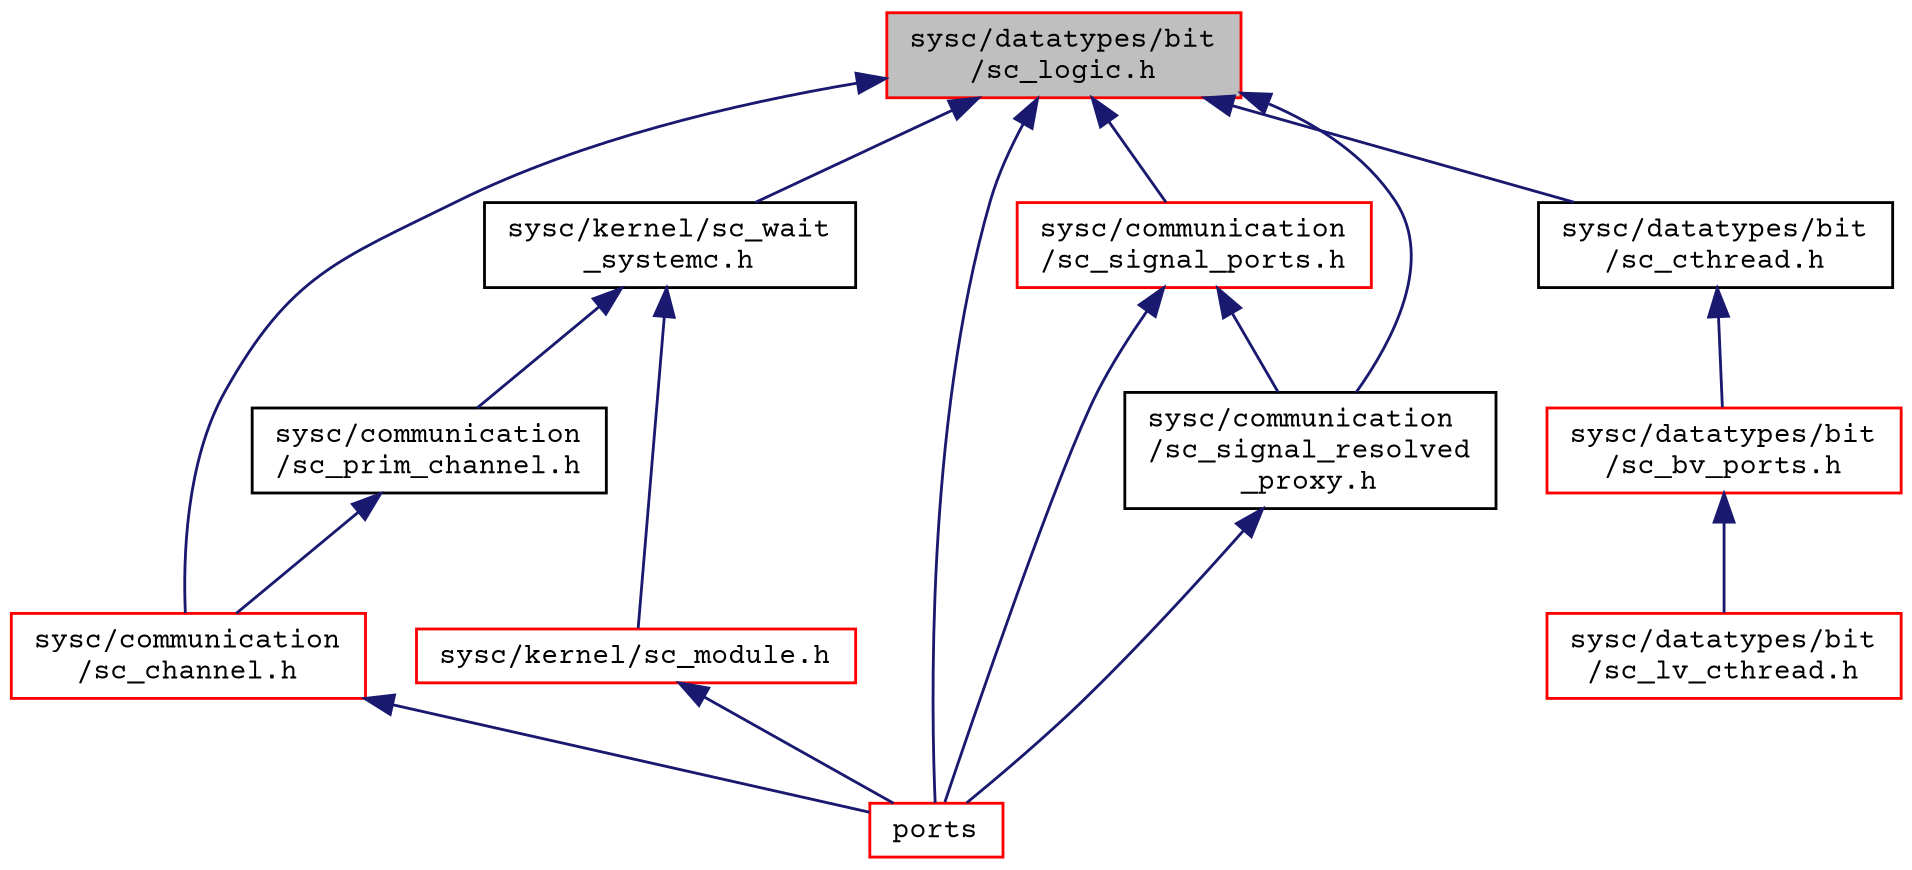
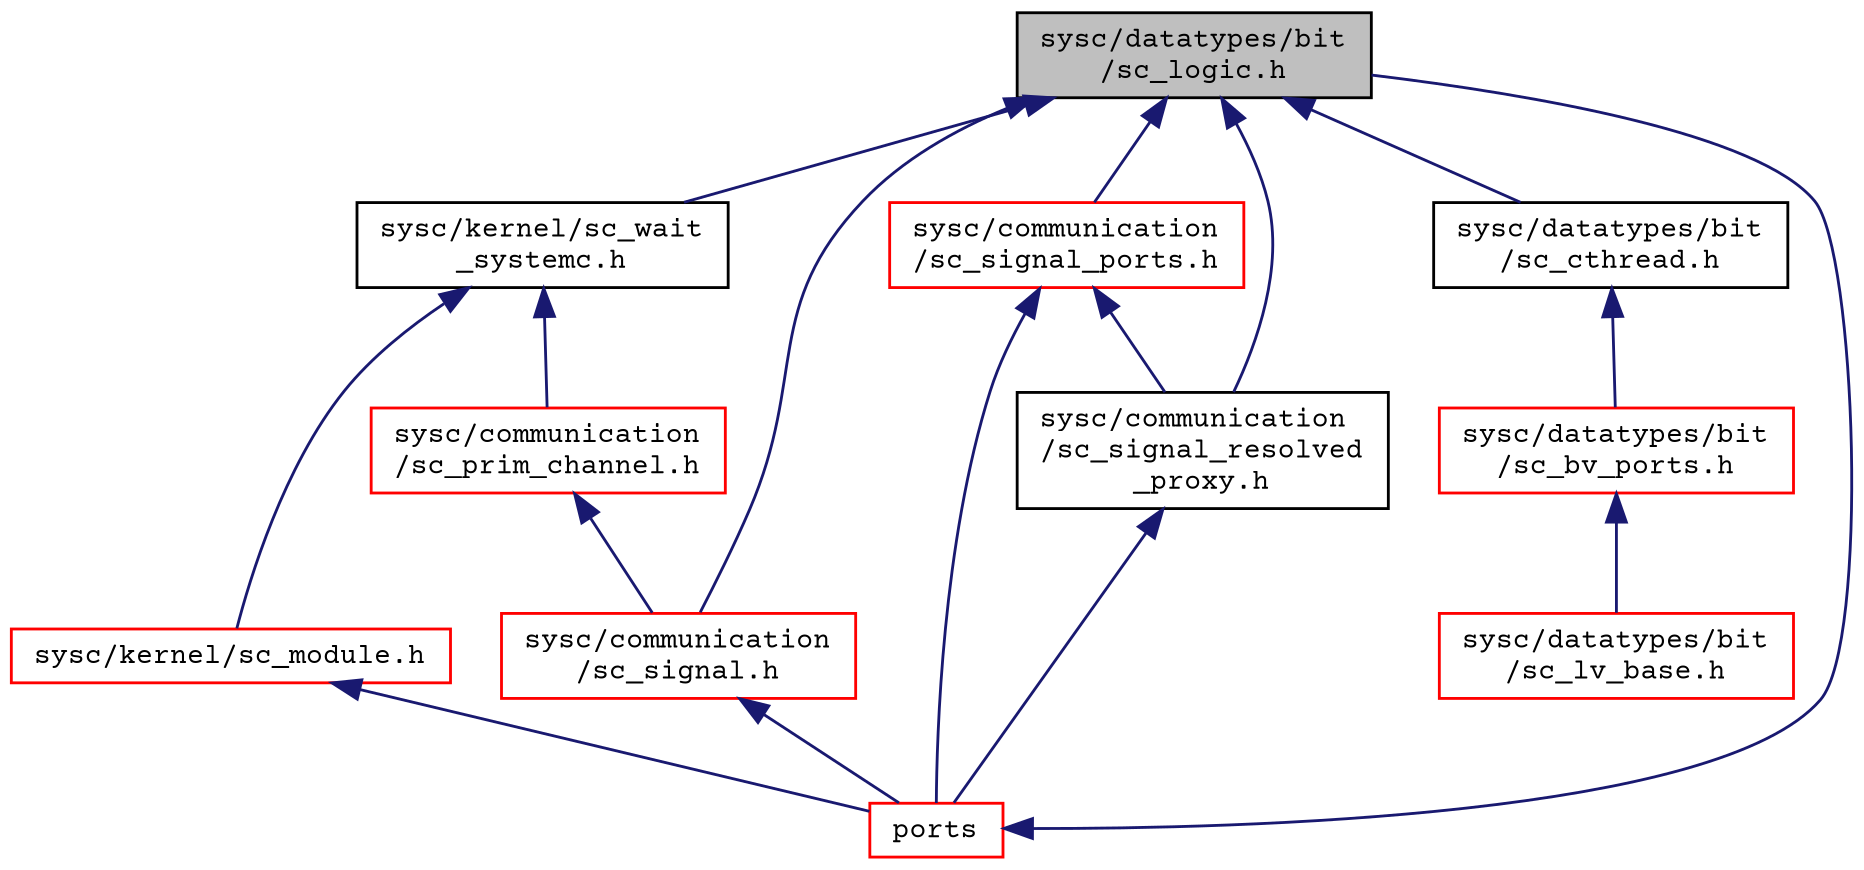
node "sysc/datatypes/bit /sc_logic.h": color red -> black
node "sysc/communication /sc_prim_channel.h": color black -> red
edge "ports" -> "sysc/datatypes/bit /sc_logic.h": reversed
node "sysc/communication /sc_channel.h": label "sysc/communication /sc_channel.h" -> "sysc/communication /sc_signal.h"
node "sysc/datatypes/bit /sc_lv_cthread.h": label "sysc/datatypes/bit /sc_lv_cthread.h" -> "sysc/datatypes/bit /sc_lv_base.h"
